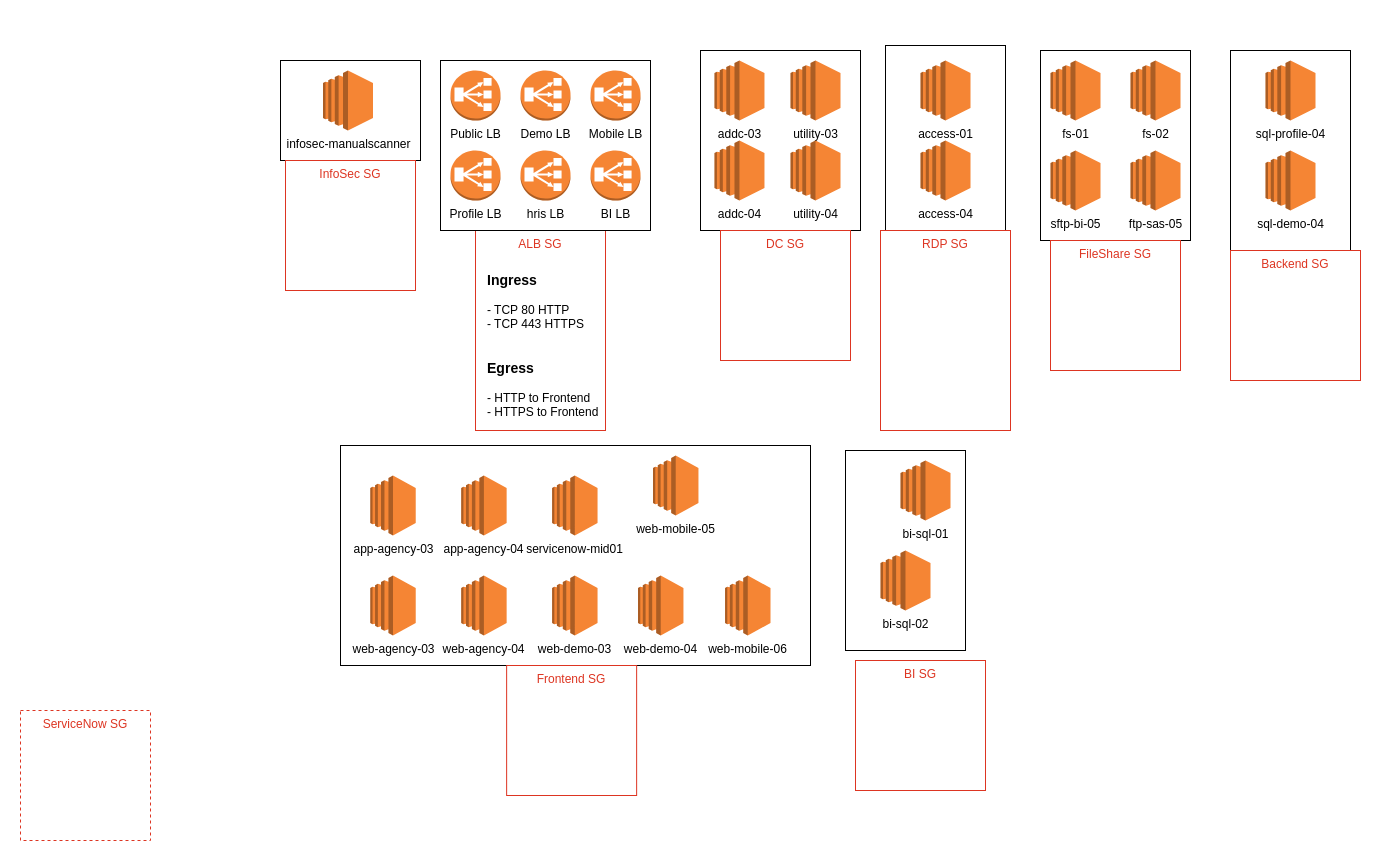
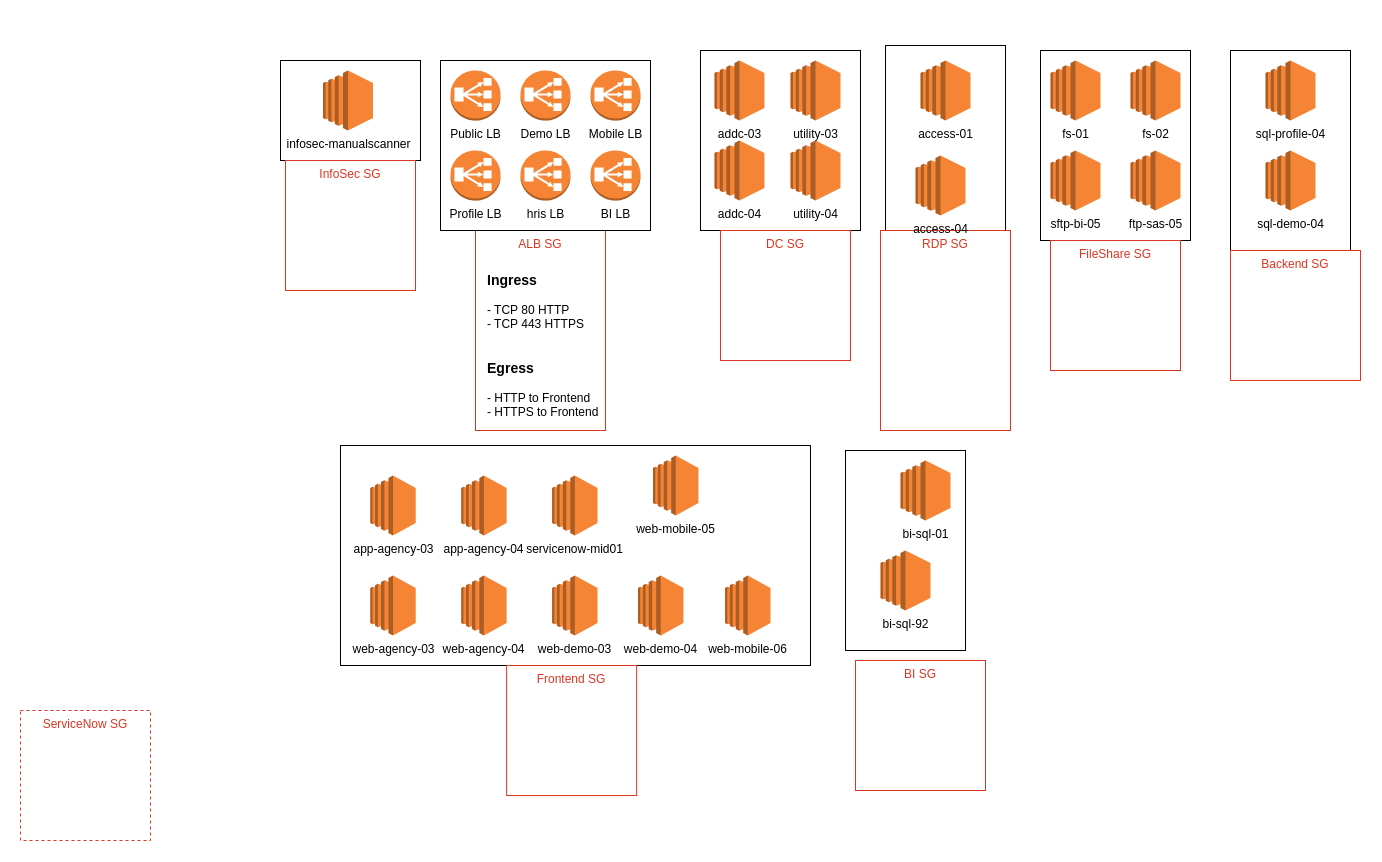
node "access-04": moved (946, 171) -> (941, 186)
node "bi-sql-02": label "bi-sql-02" -> "bi-sql-92"
